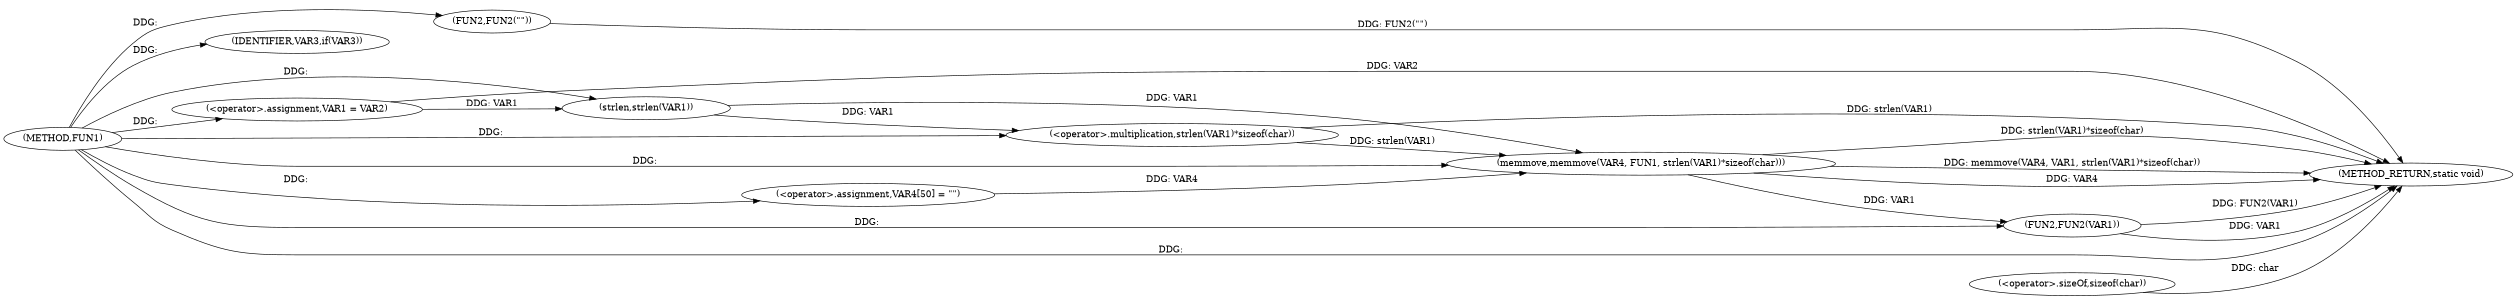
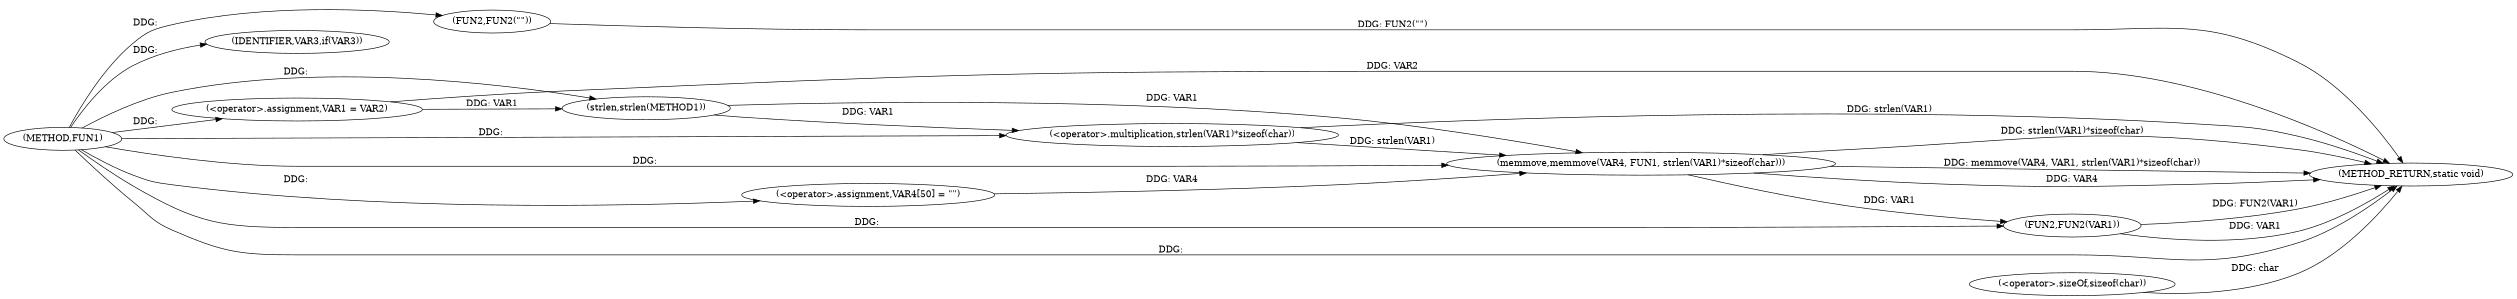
node "(strlen,strlen(VAR1))": label "(strlen,strlen(VAR1))" -> "(strlen,strlen(METHOD1))"
